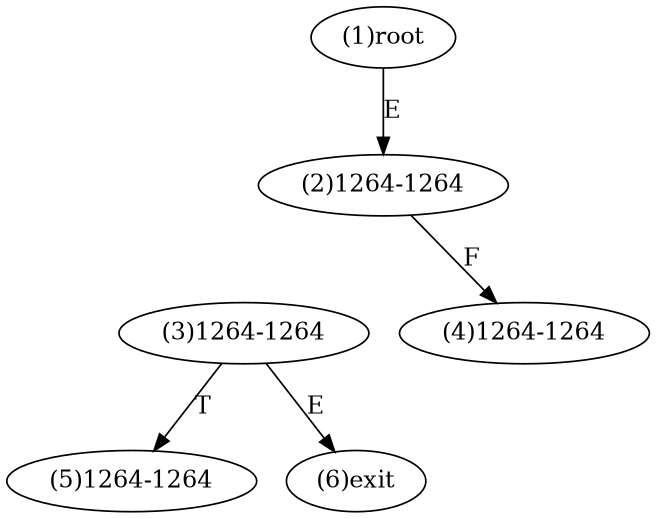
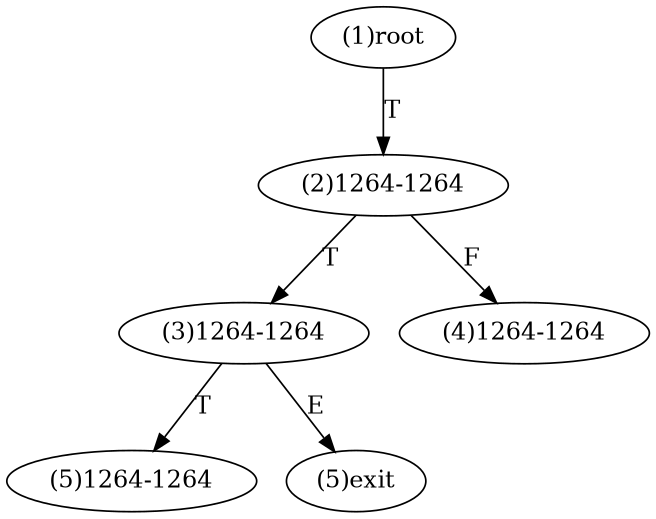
edge "(1)root" -> "(2)1264-1264": label "E" -> "T"
edge "(2)1264-1264" -> "(3)1264-1264": added, label "T"
node "(6)exit": label "(6)exit" -> "(5)exit"
